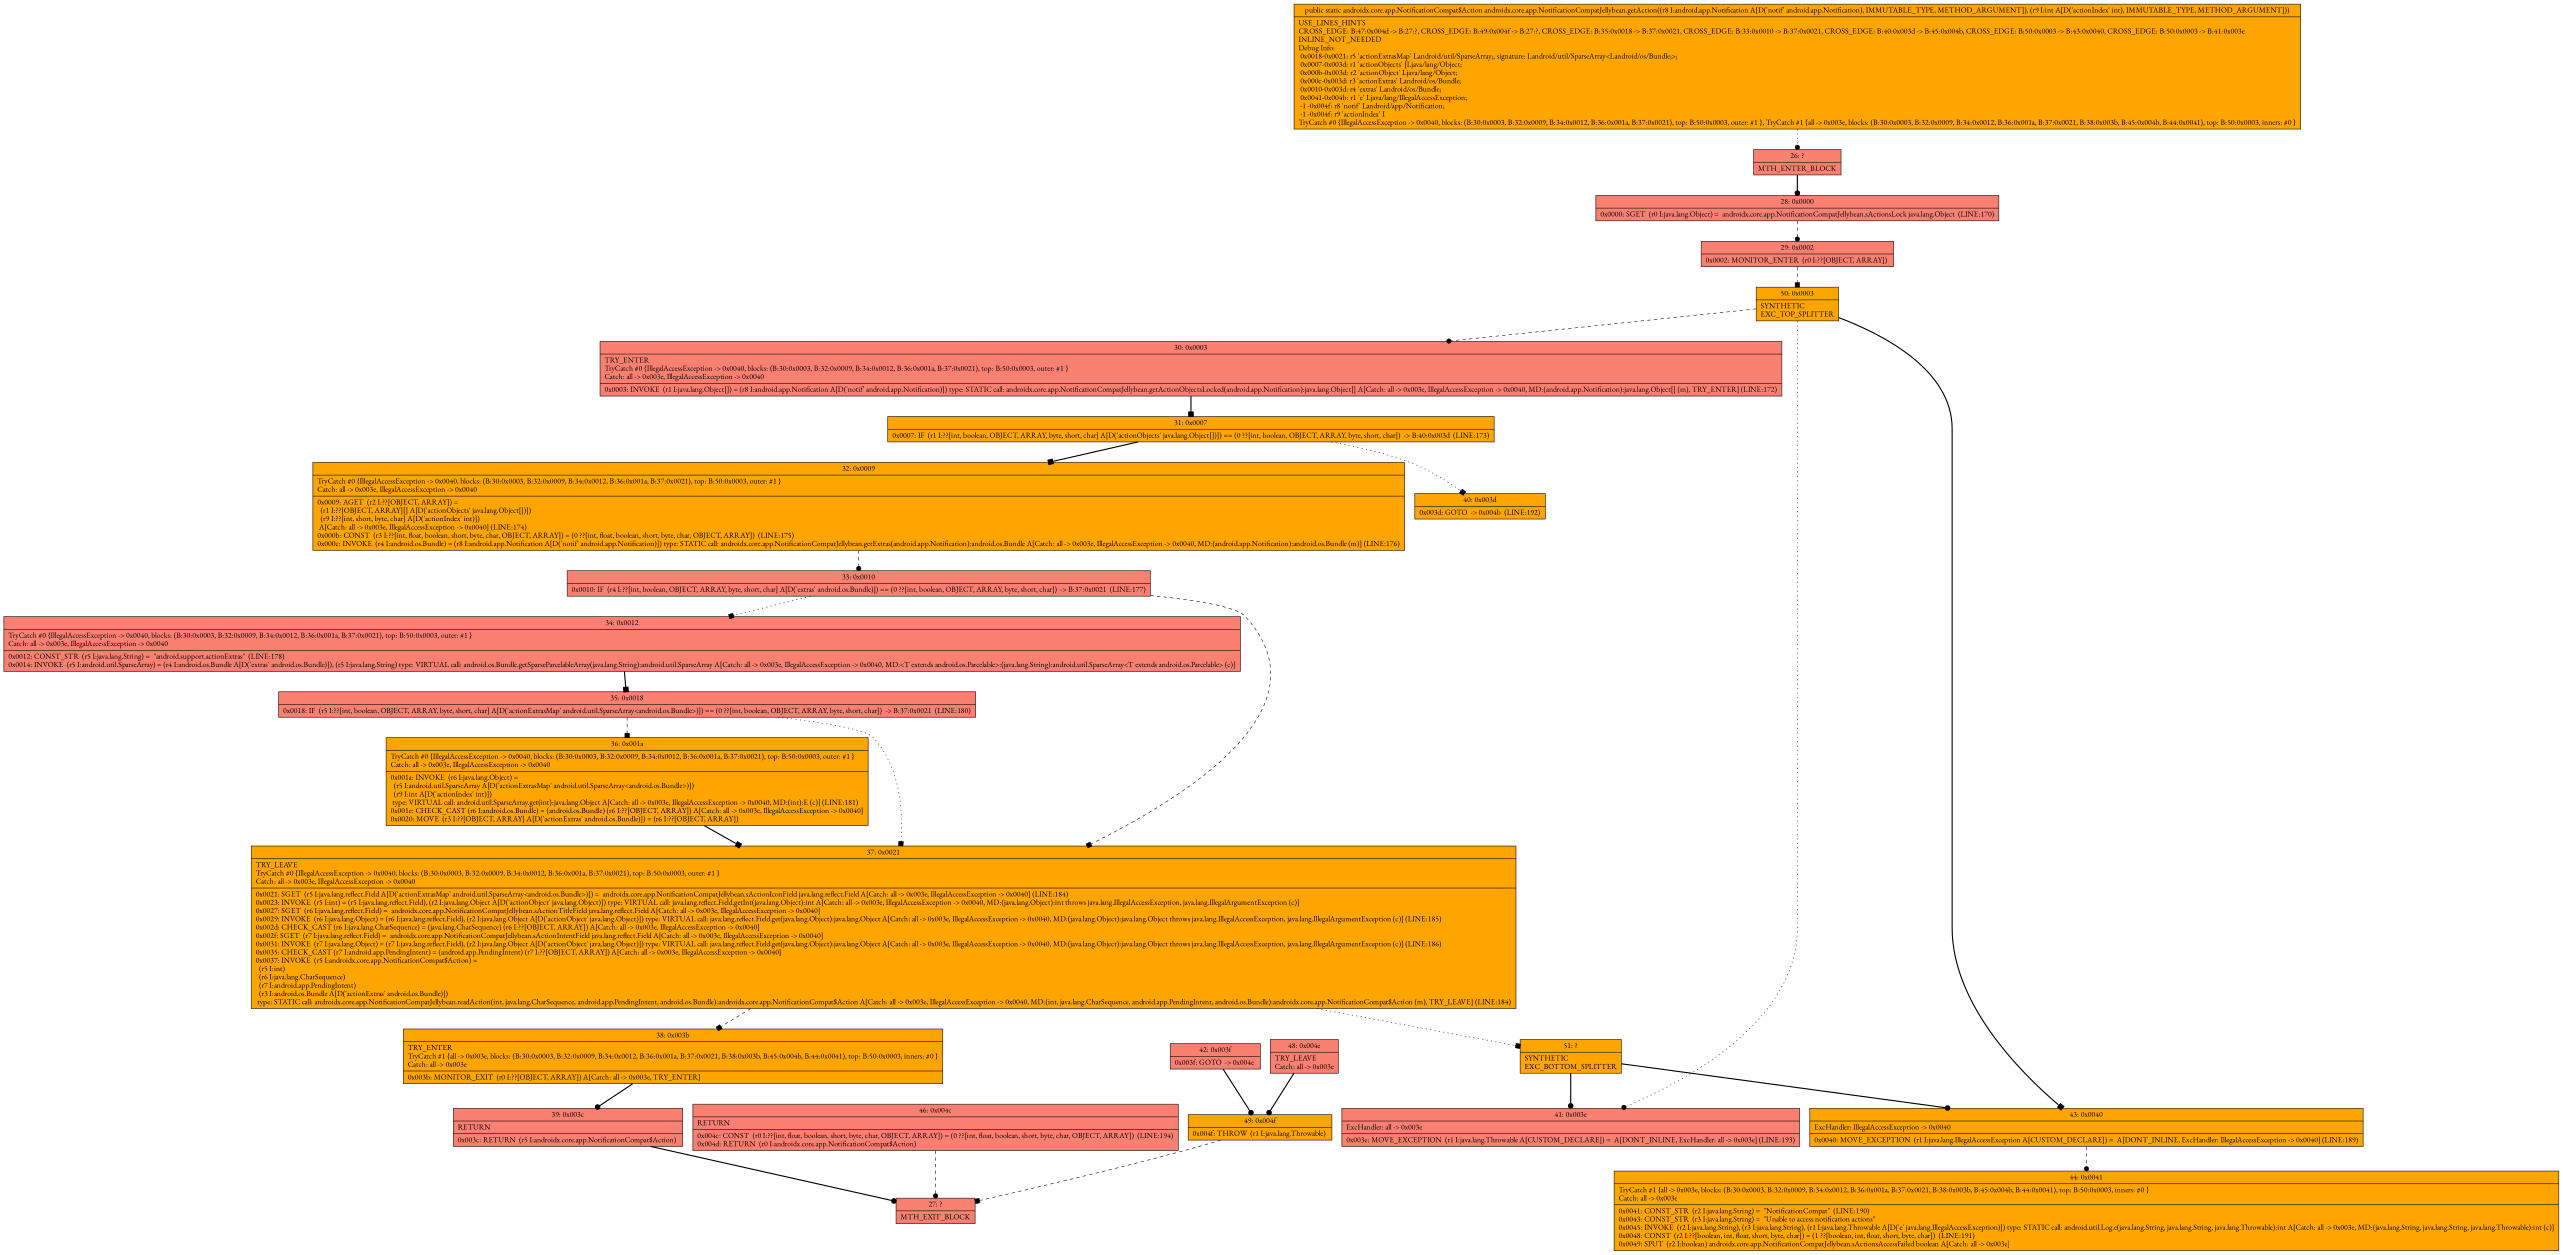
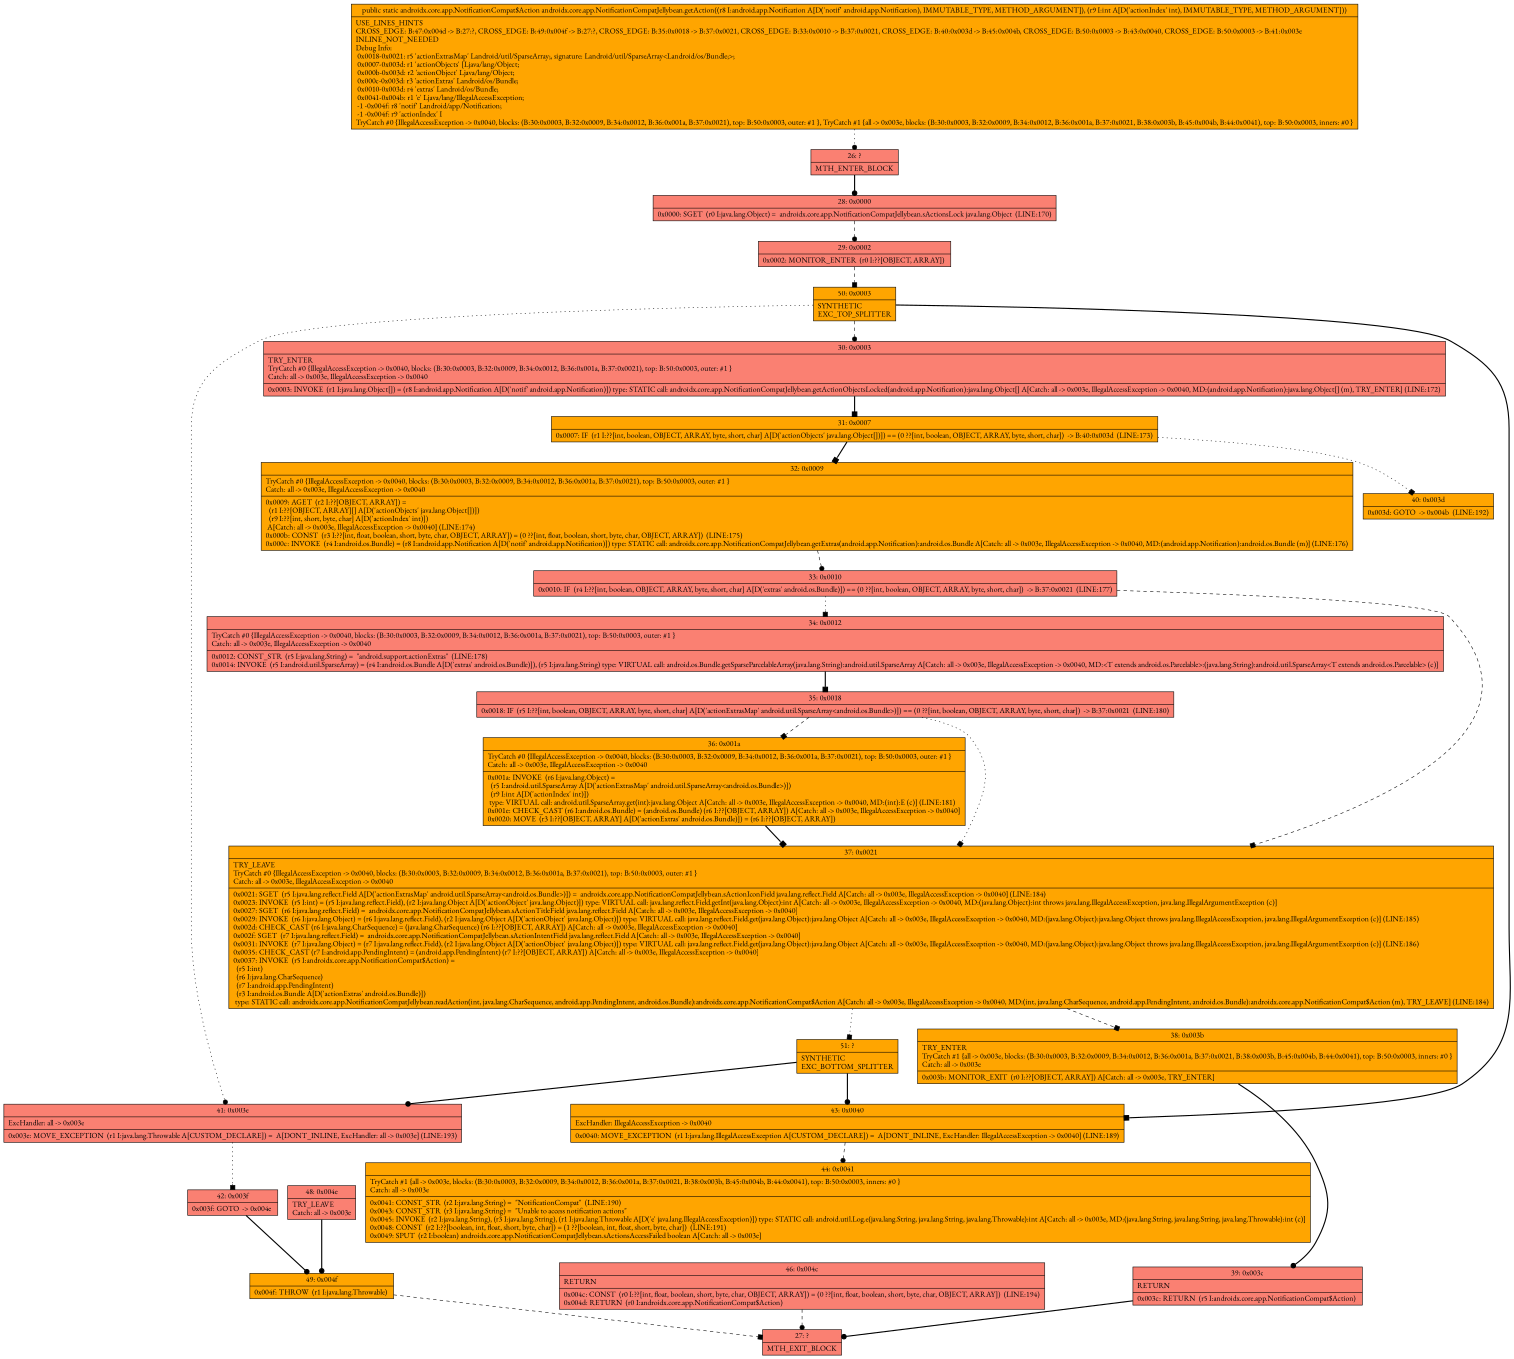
edge "41: 0x003e" -> "42: 0x003f": added
